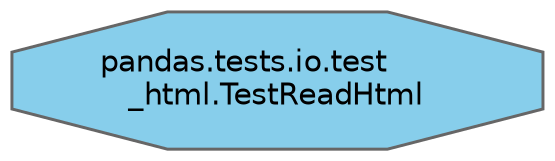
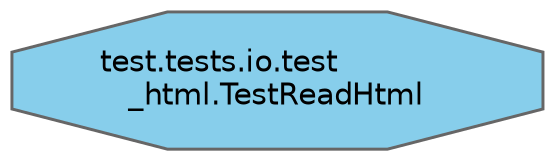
node "pandas.tests.io.test _html.TestReadHtml": label "pandas.tests.io.test _html.TestReadHtml" -> "test.tests.io.test _html.TestReadHtml"
